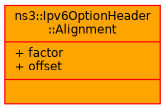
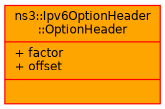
node "ns3::Ipv6OptionHeader": text "::Alignment" -> "::OptionHeader"
